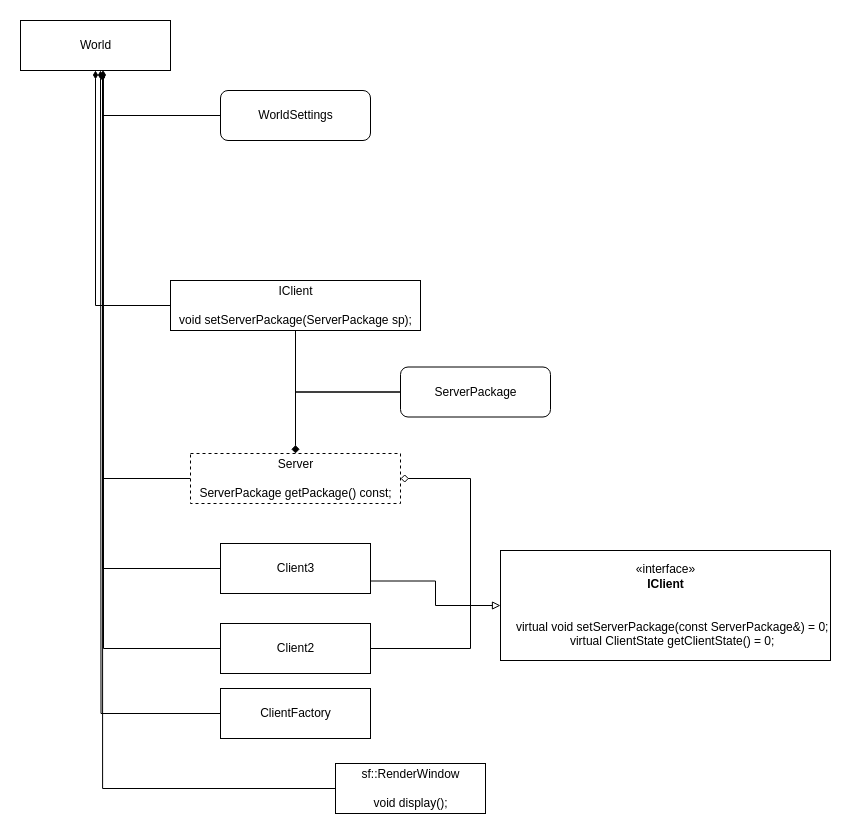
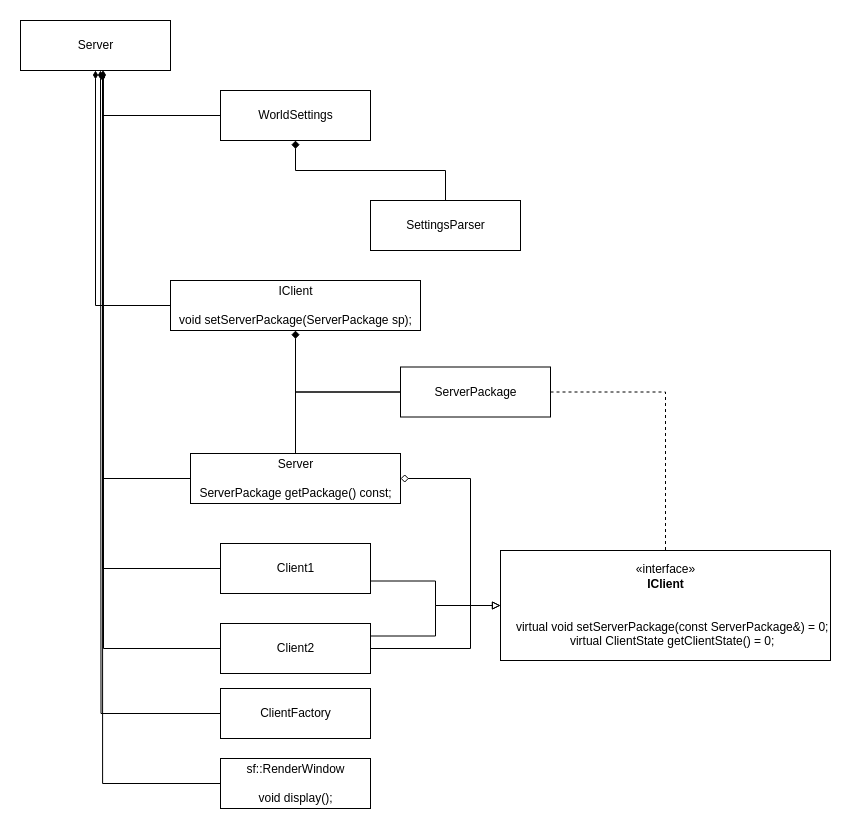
node "World": label "World" -> "Server"
node "WorldSettings": shape rounded rectangle -> rectangle
edge "SettingsParser" -> "WorldSettings": added
node "SettingsParser": added
edge "IClient void setServerPackage(ServerPackage sp);" -- "ServerPackage": arrowhead none -> diamond
node "ServerPackage": shape rounded rectangle -> rectangle
edge "ServerPackage" -- "«interface» IClient virtual void setServerPackage(const ServerPackage&) = 0; virtual ClientState getClientState() = 0;": added
edge "ServerPackage" -> "Server ServerPackage getPackage() const;": arrowhead diamond -> none
node "Server ServerPackage getPackage() const;": style dashed -> solid
node "Client3": label "Client3" -> "Client1"
edge "Client2" -> "«interface» IClient virtual void setServerPackage(const ServerPackage&) = 0; virtual ClientState getClientState() = 0;": added
node "sf::RenderWindow void display();": moved (411, 789) -> (296, 784)
